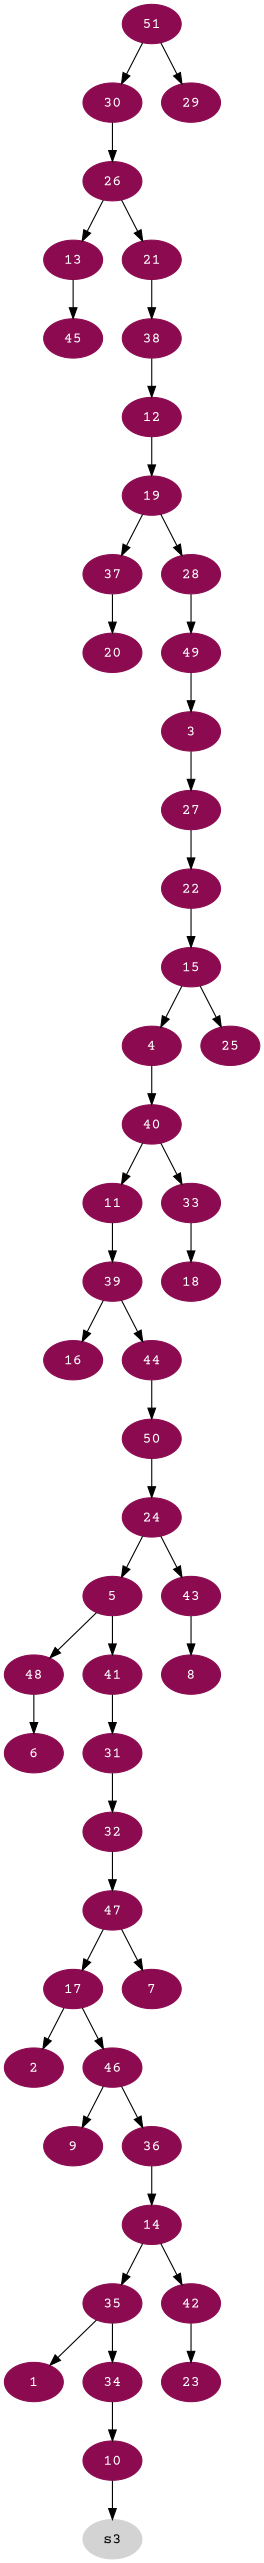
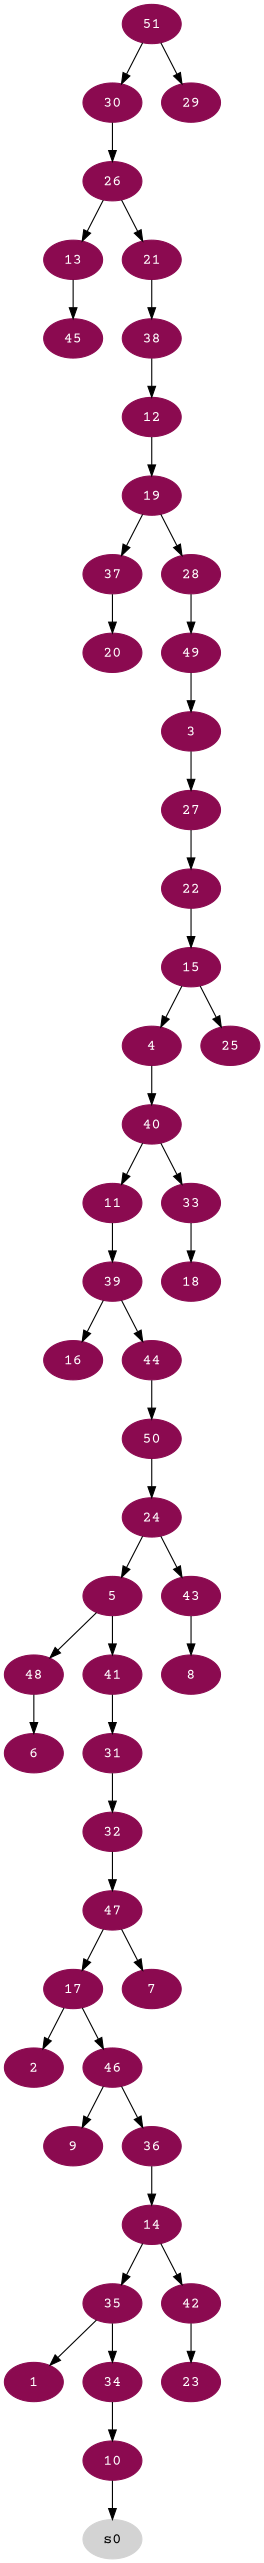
node "s3": label "s3" -> "s0"
